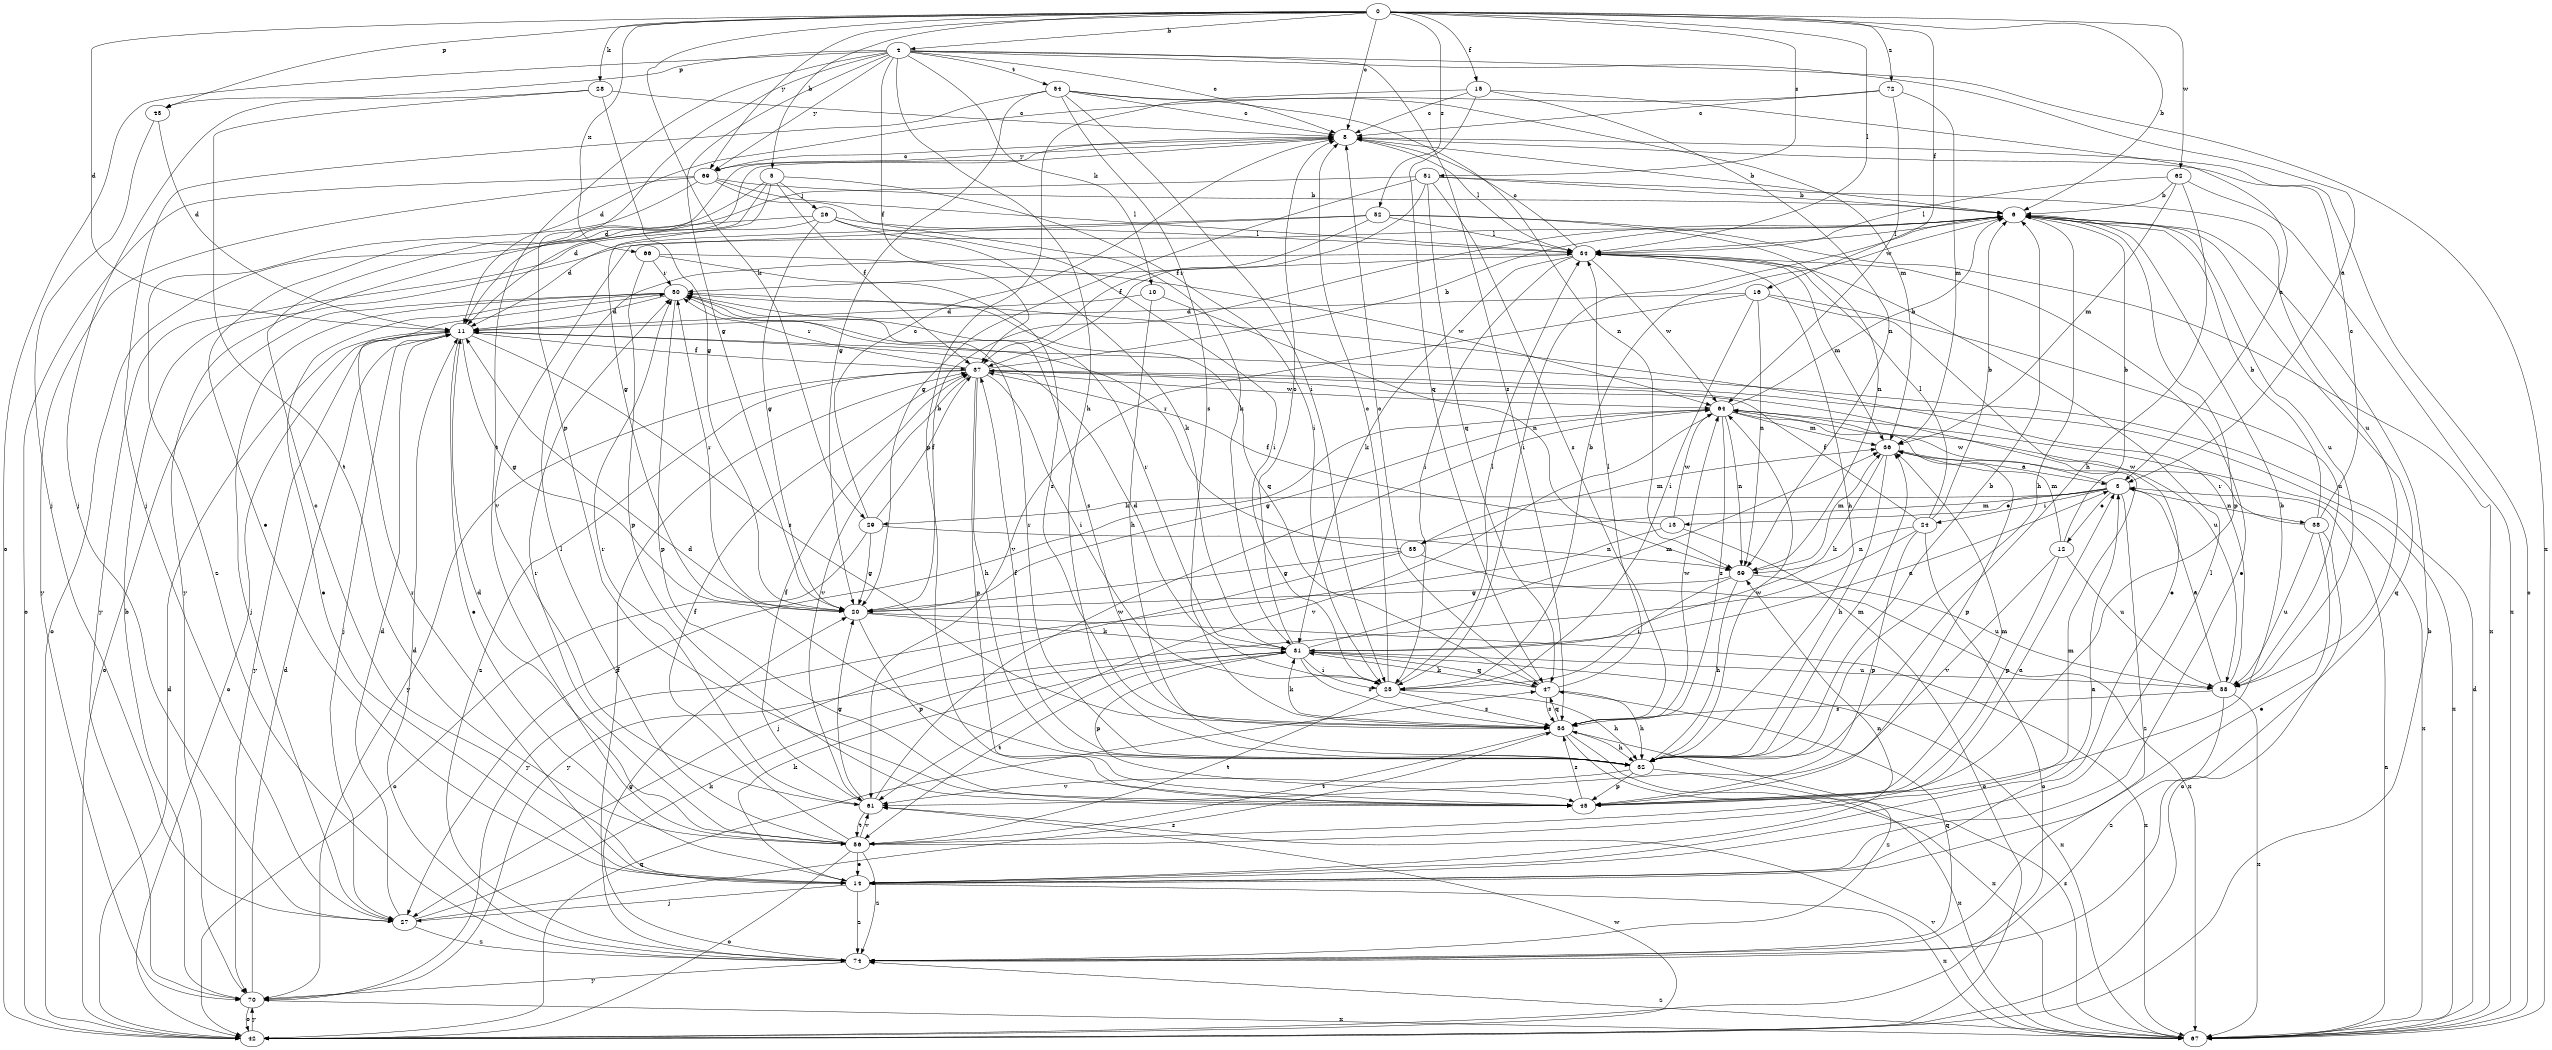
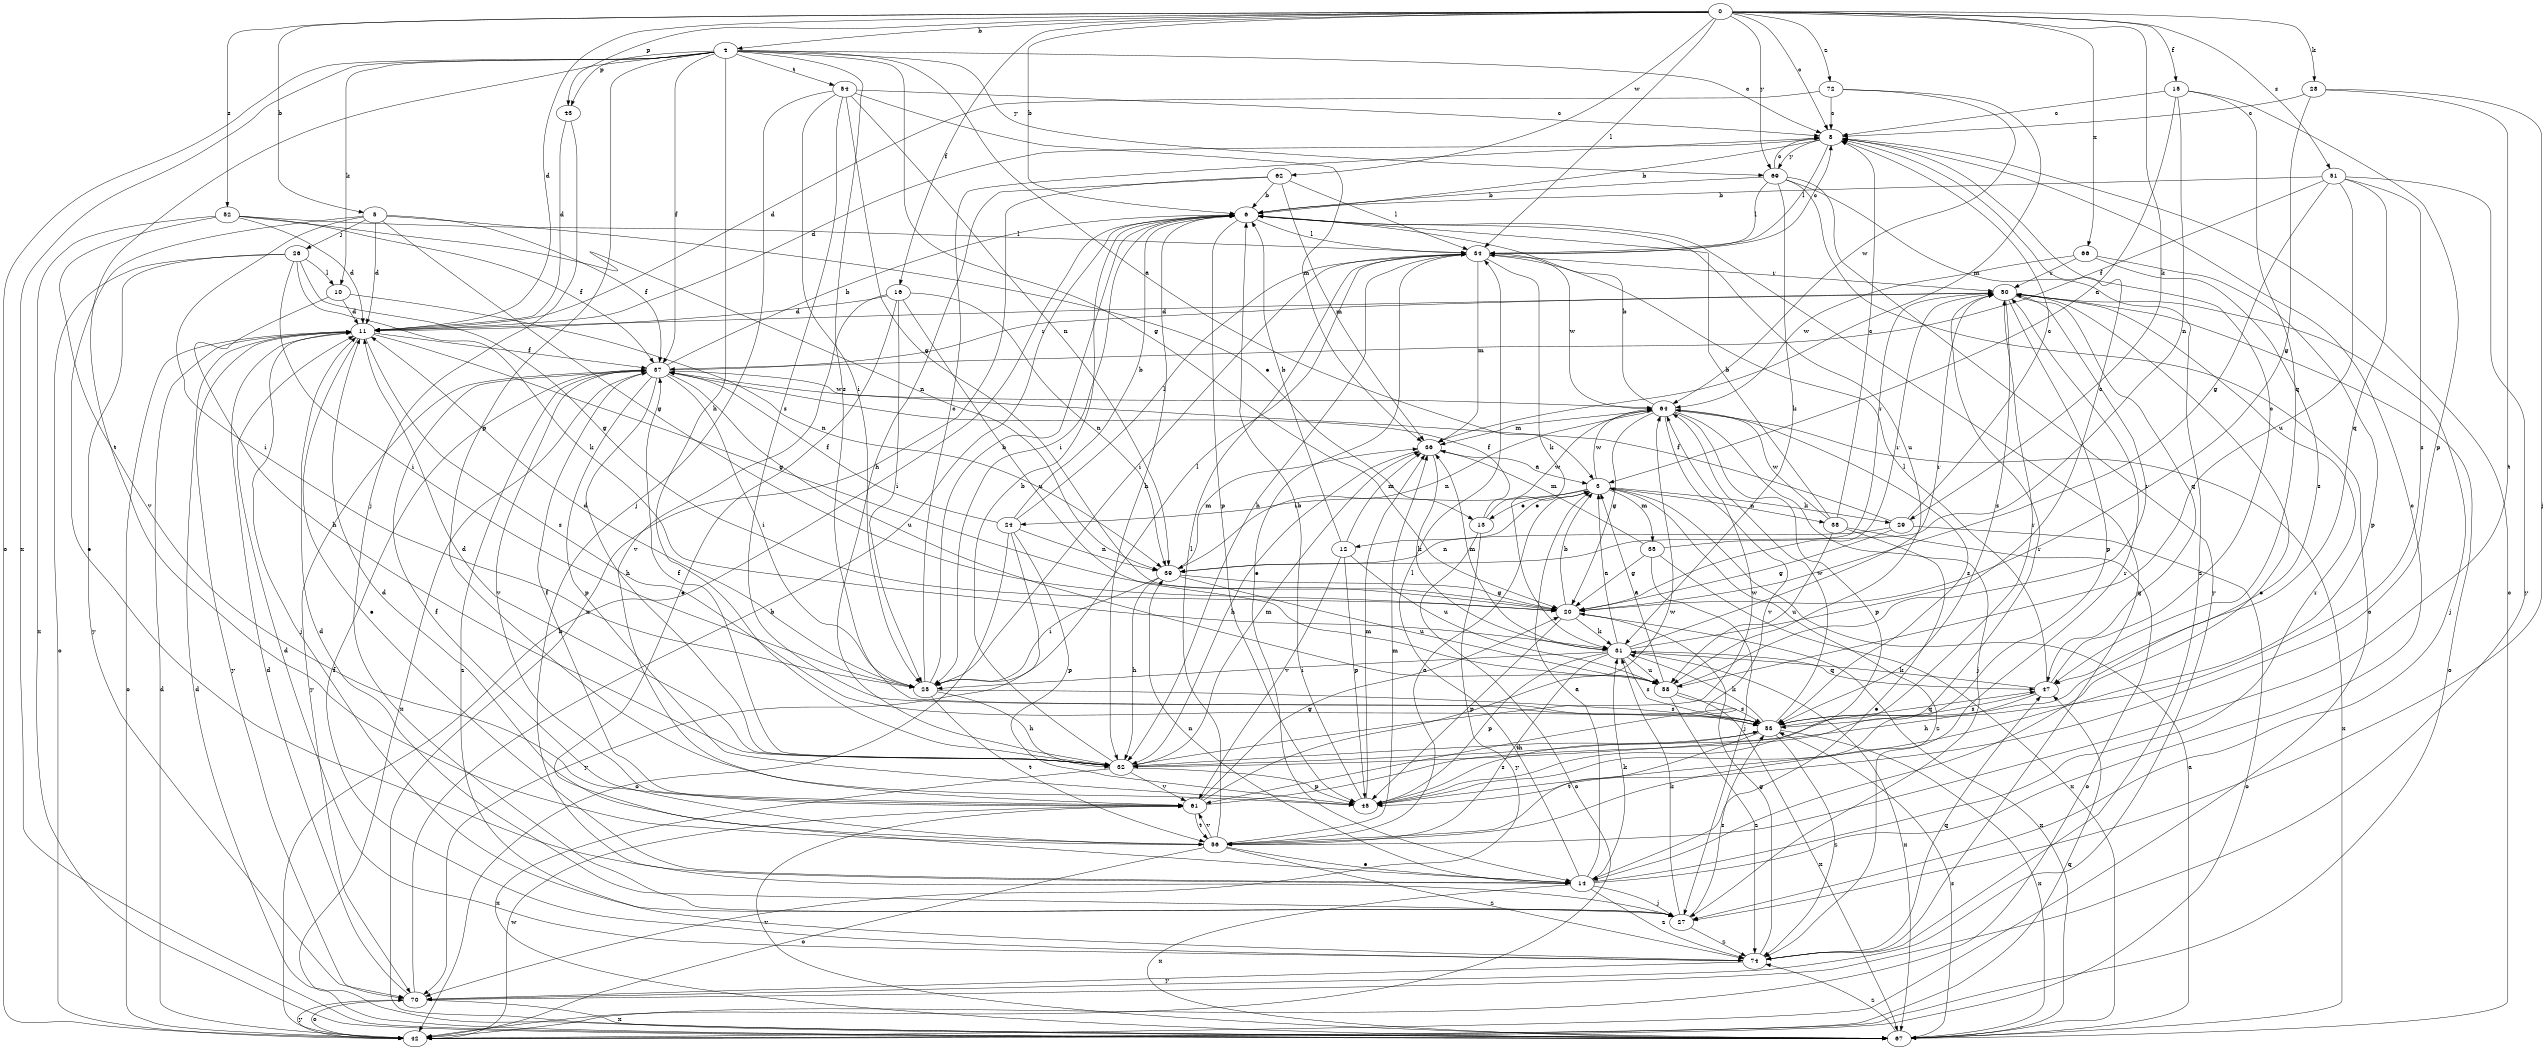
edge "26" -> "34": now "26" -> "10"
edge "5" -> "13": added, label "e"
edge "20" -> "6": now "20" -> "3"
